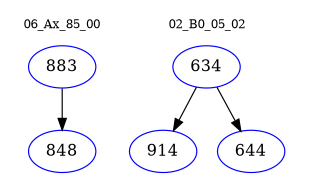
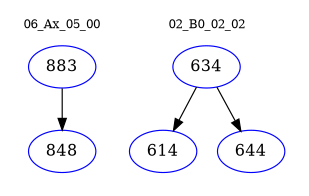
cluster "06_Ax_85_00": label "06_Ax_85_00" -> "06_Ax_05_00"
cluster "02_B0_05_02": label "02_B0_05_02" -> "02_B0_02_02"
node "914": label "914" -> "614"
